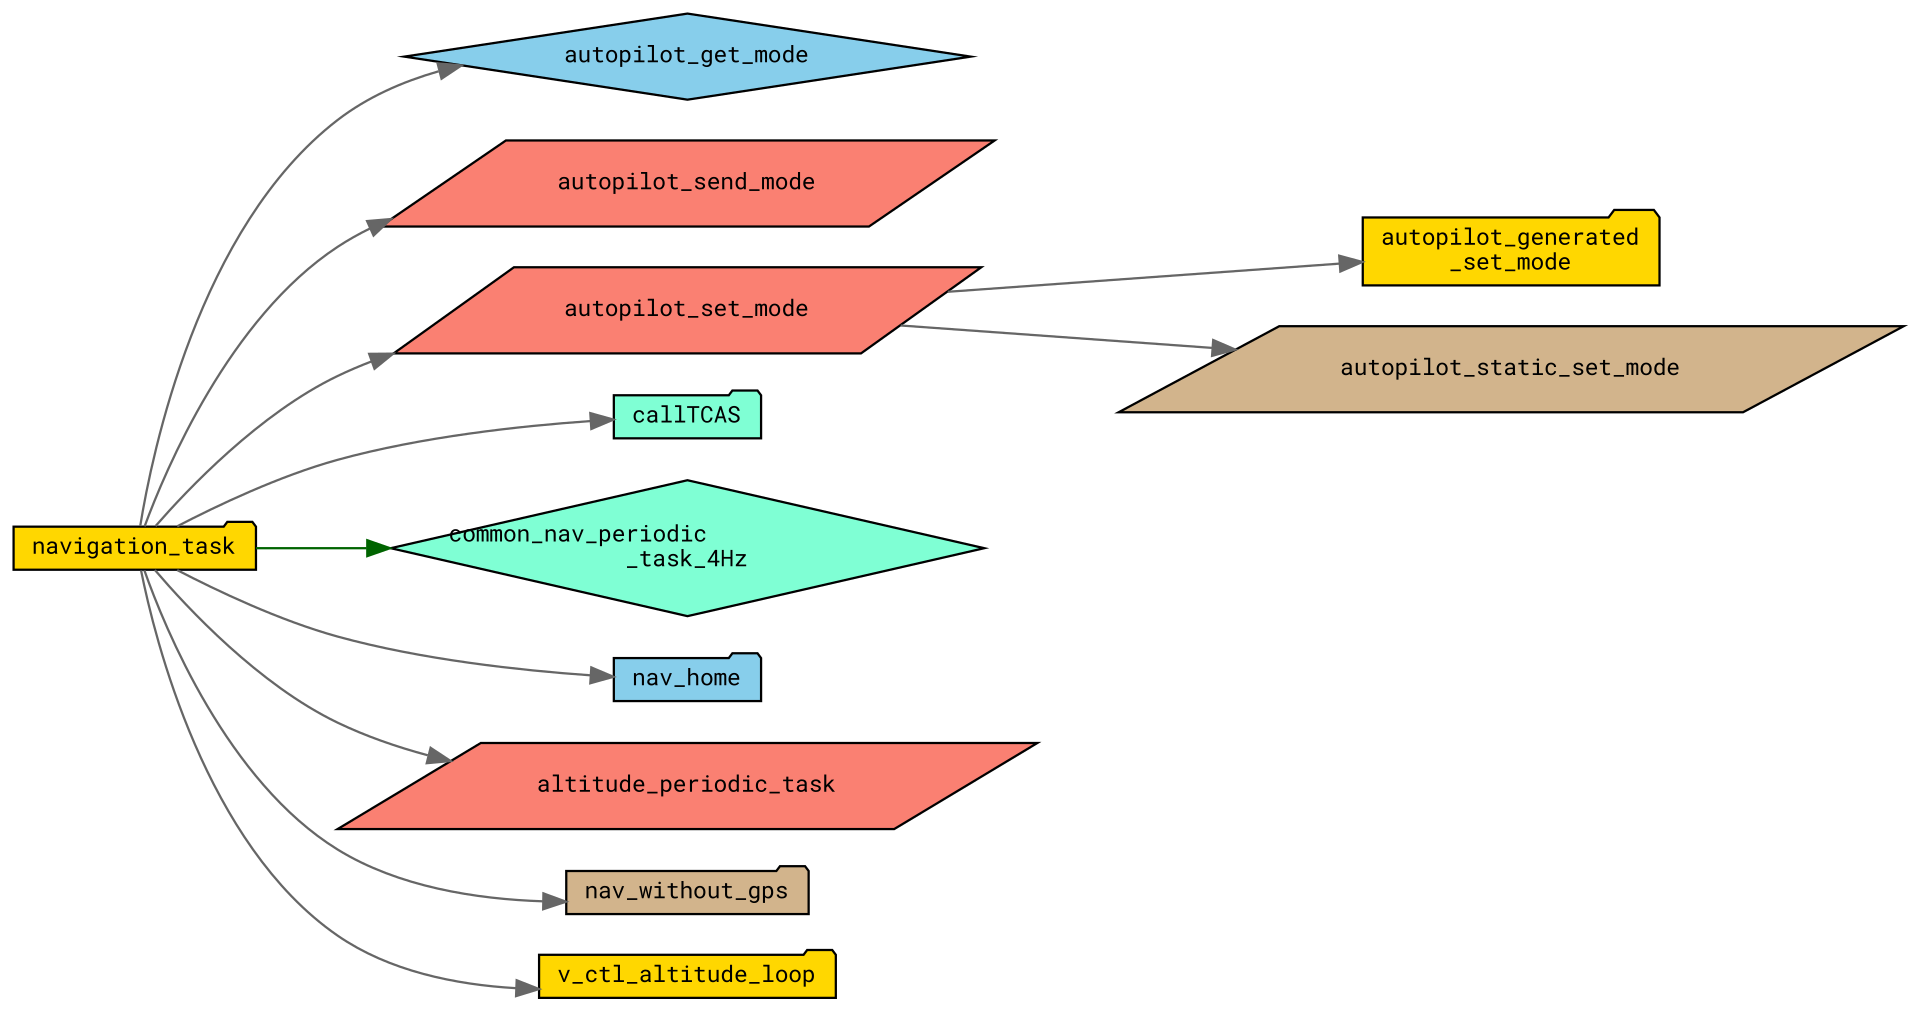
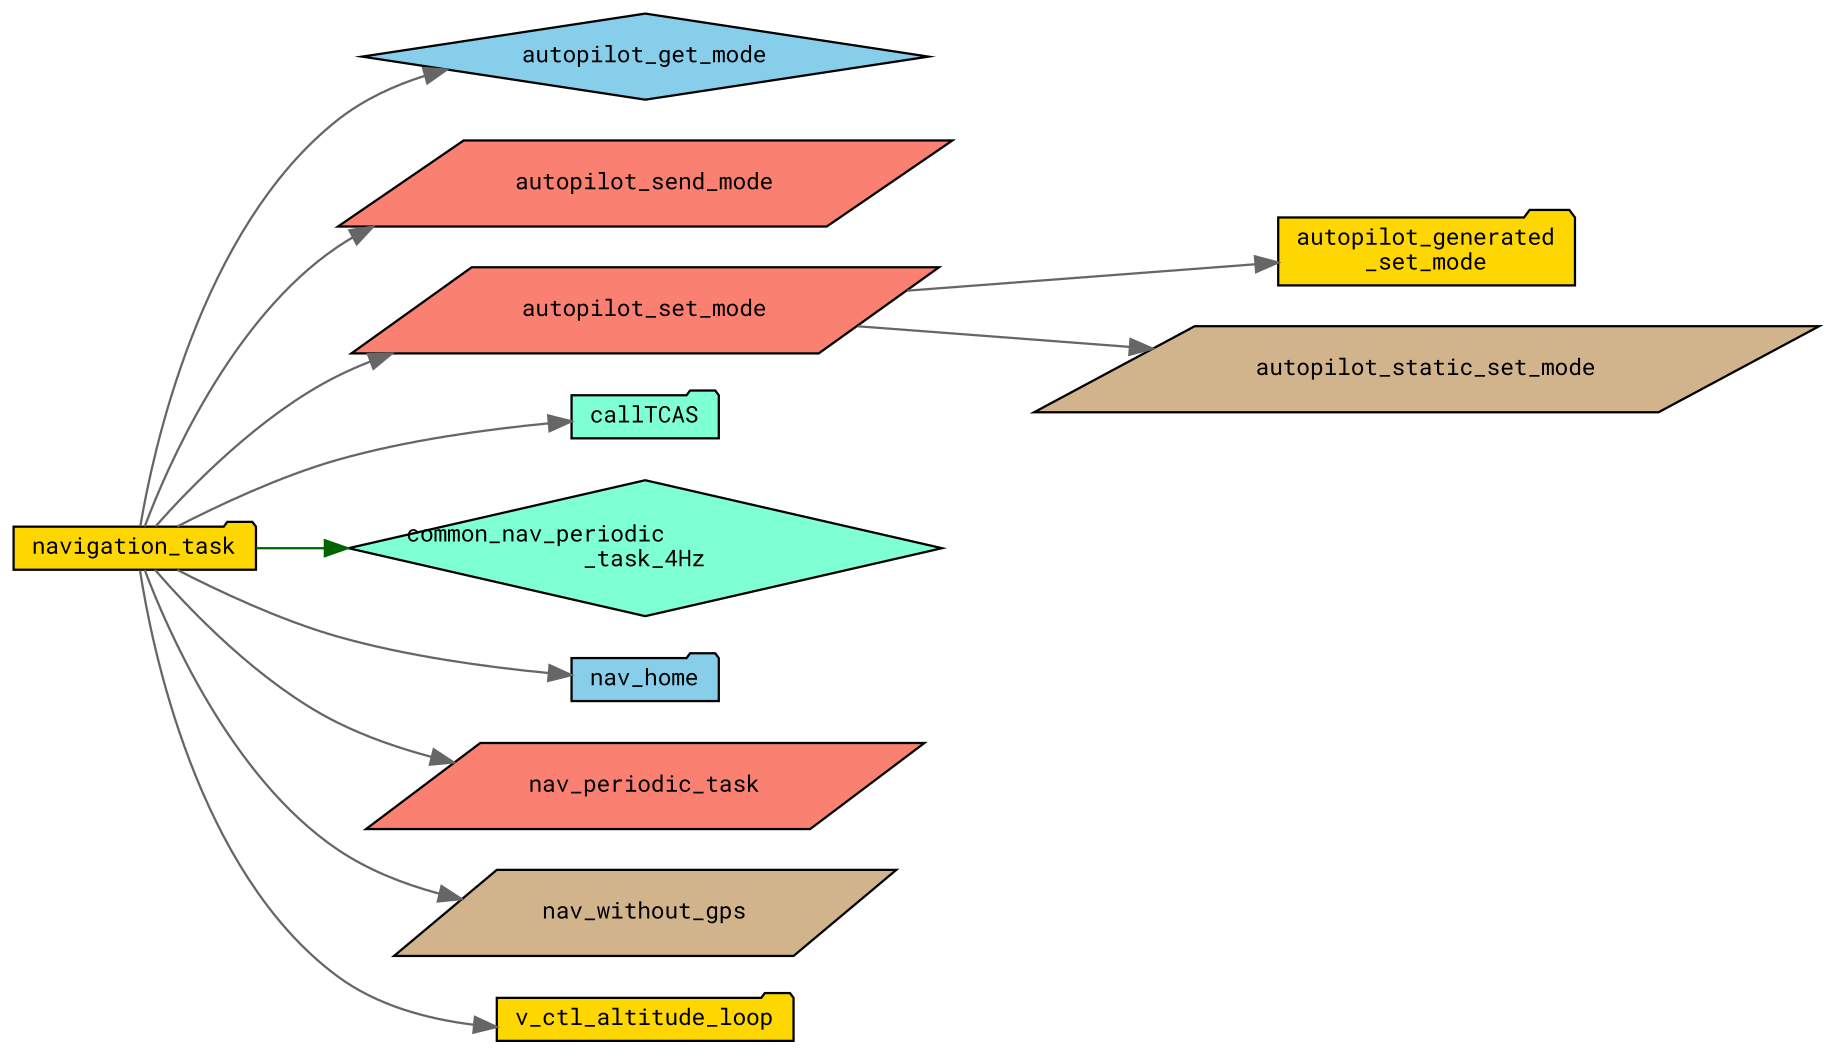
node "altitude_periodic_task": label "altitude_periodic_task" -> "nav_periodic_task"
node "nav_without_gps": shape folder -> parallelogram
